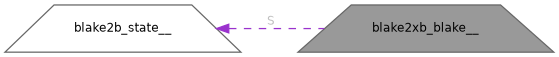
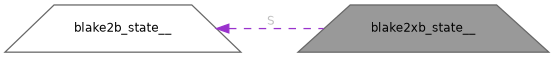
node "blake2xb_blake__": label "blake2xb_blake__" -> "blake2xb_state__"
